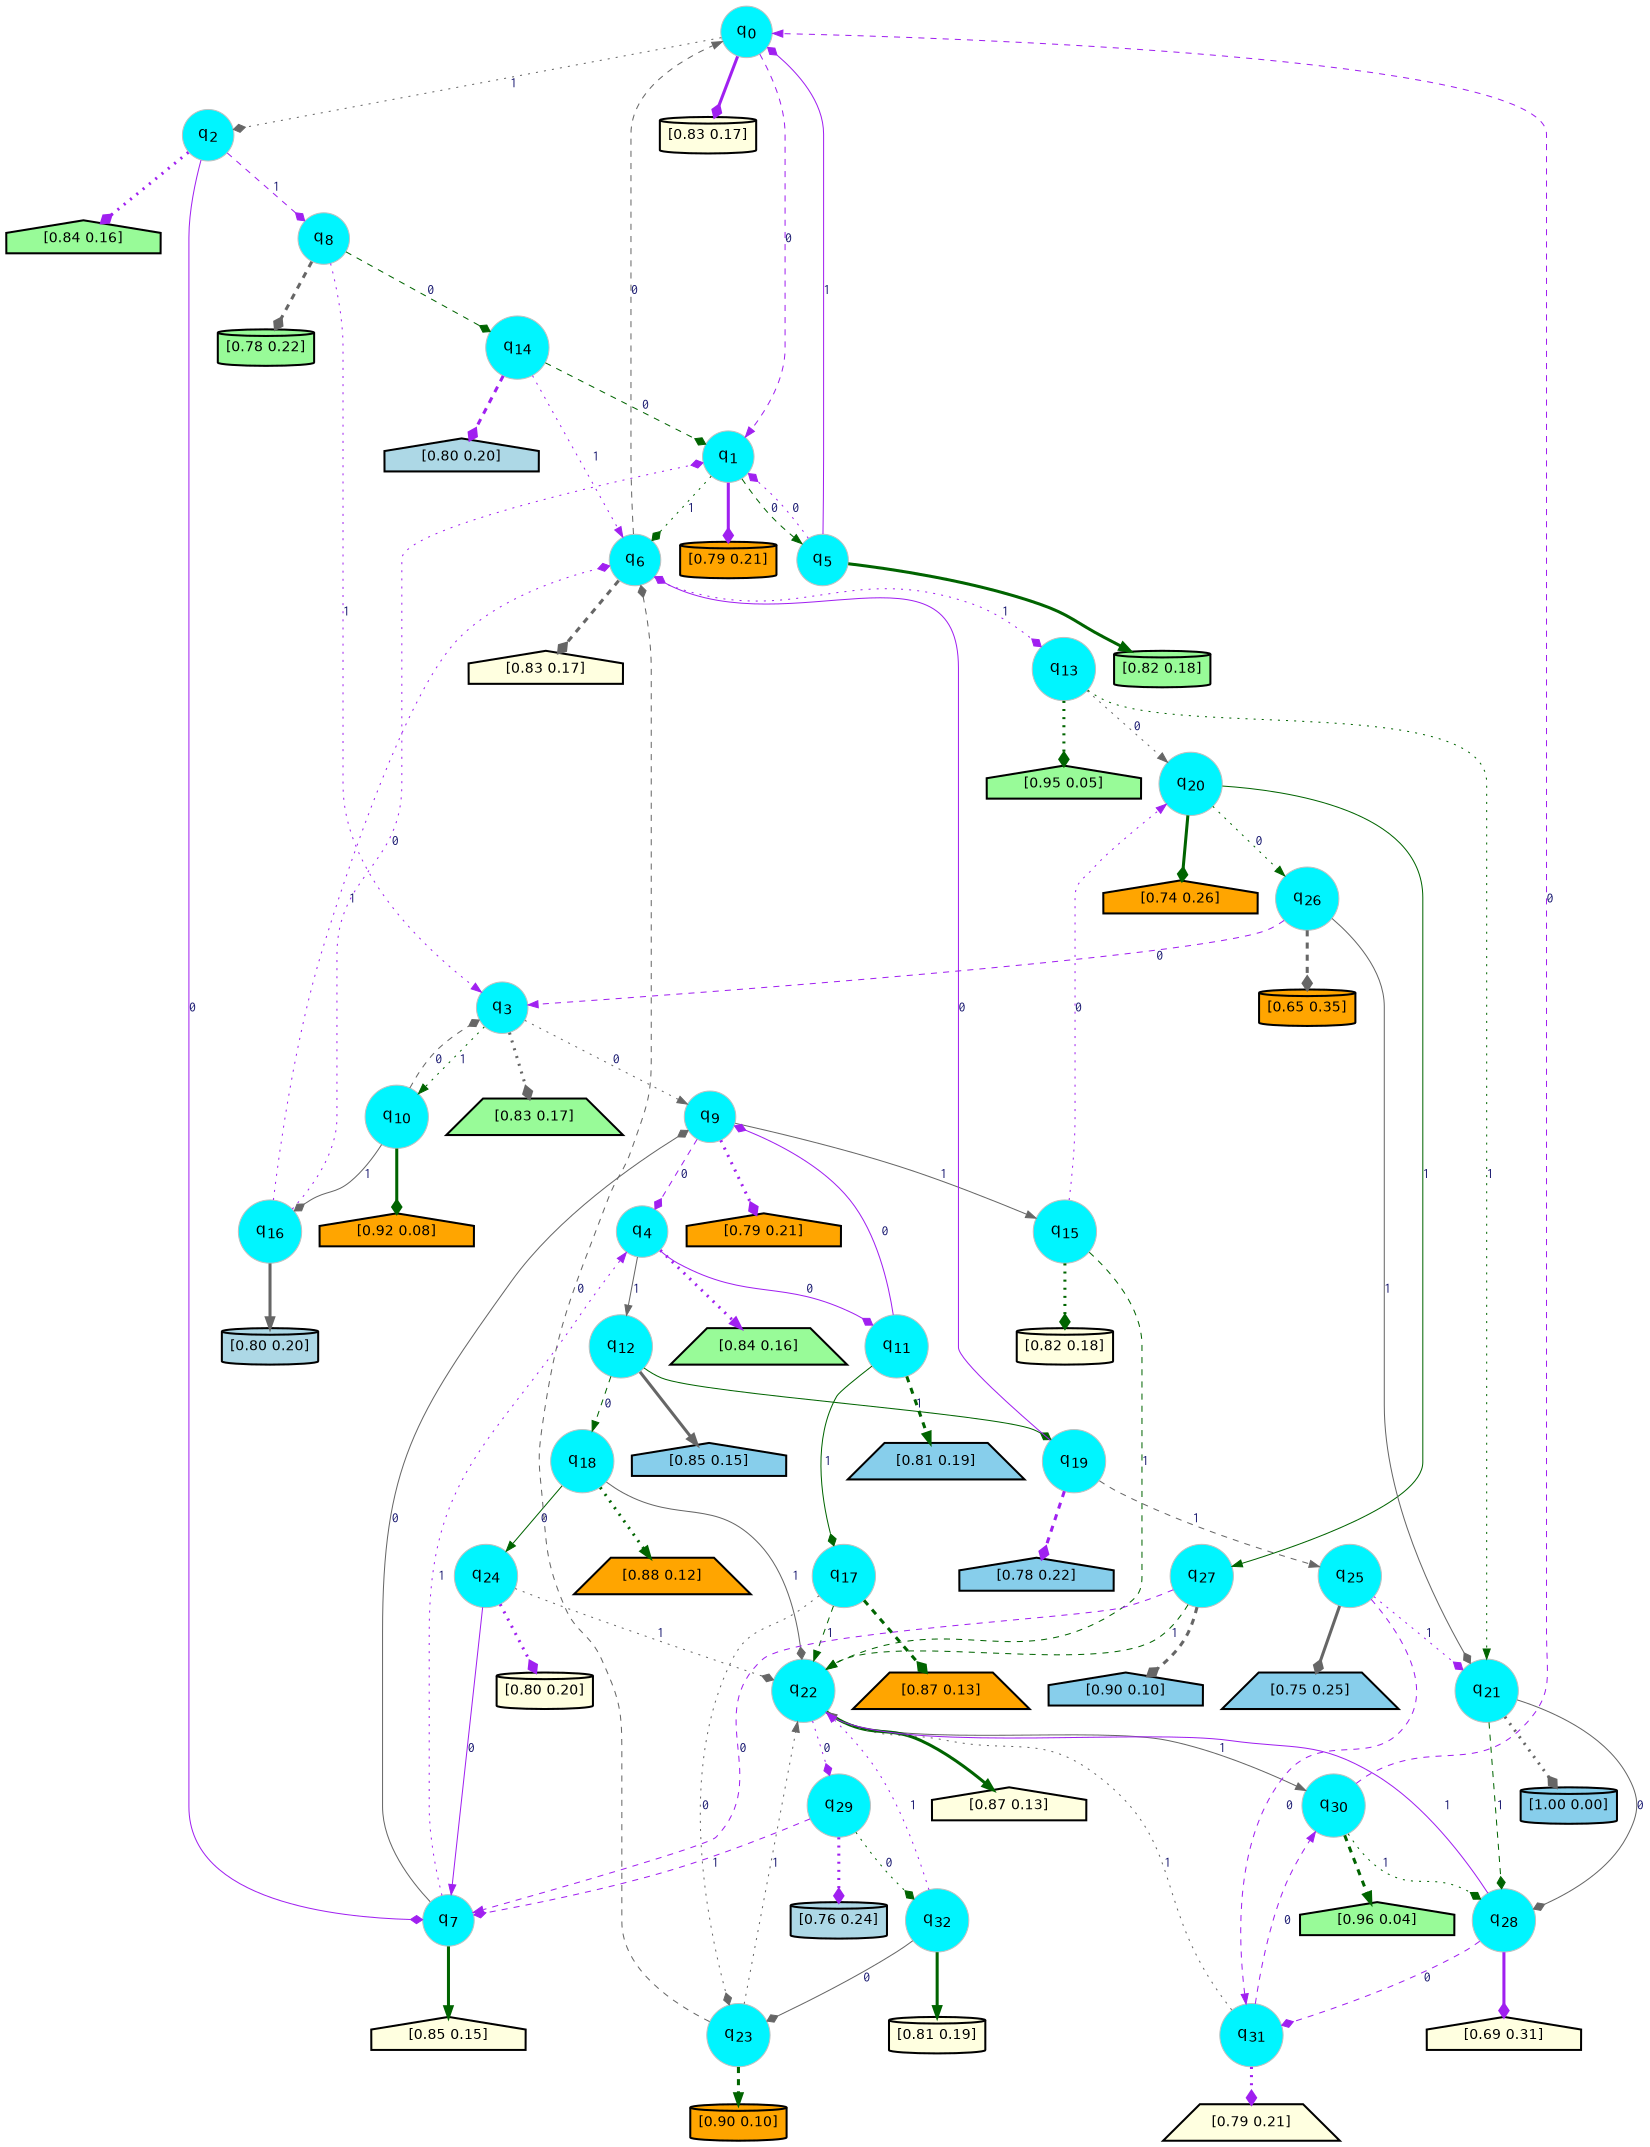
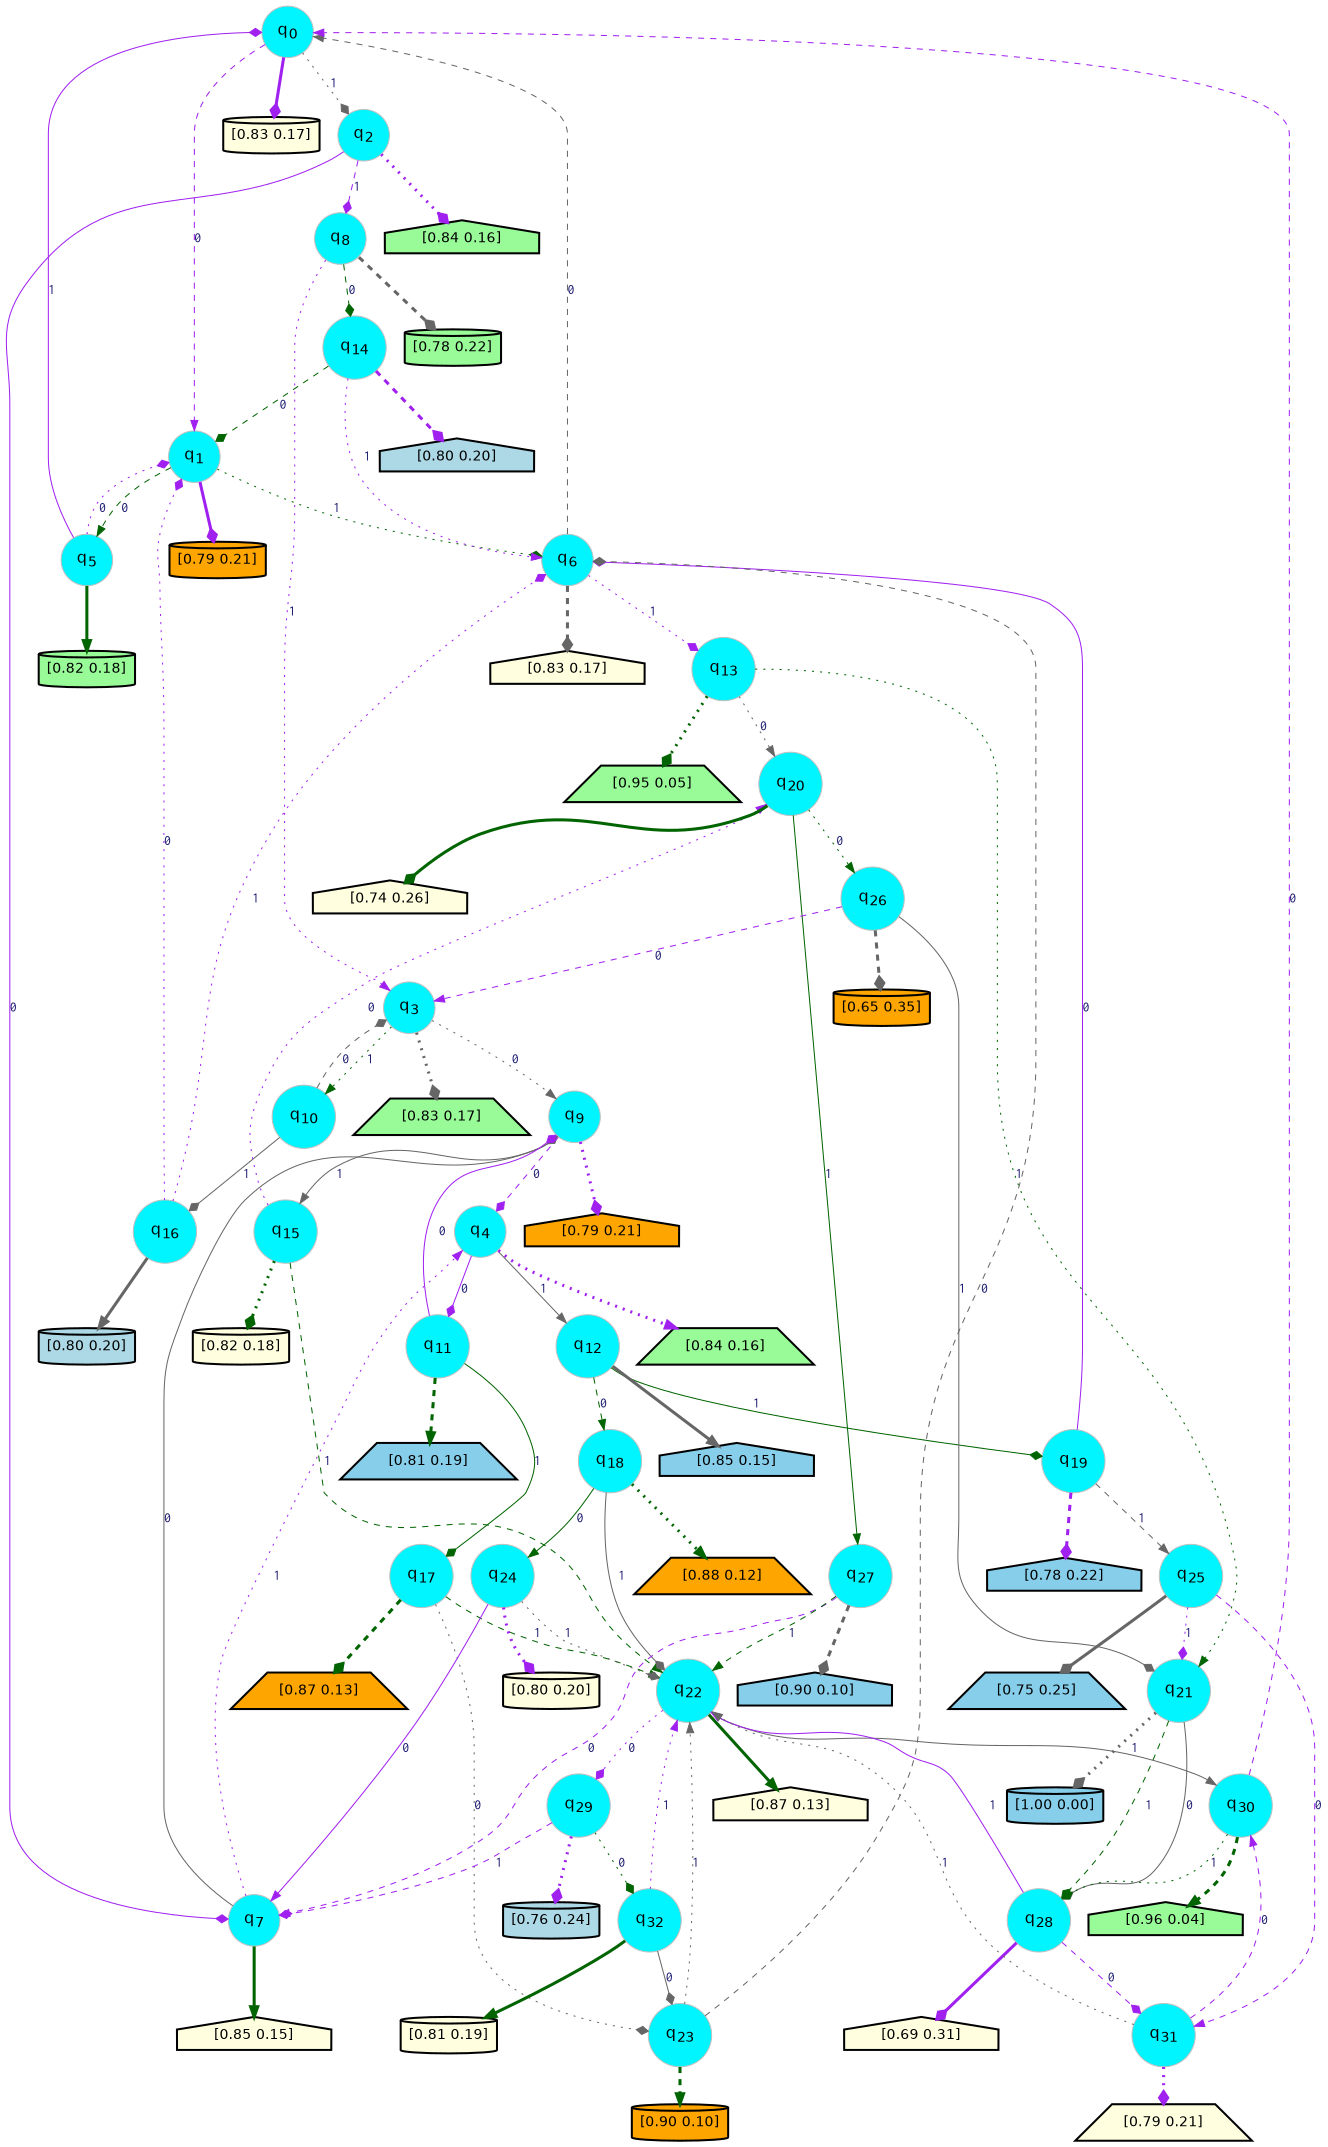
node "[0.95 0.05]": shape house -> trapezium
node "[0.74 0.26]": fillcolor orange -> lightyellow
node "[0.92 0.08]": removed
